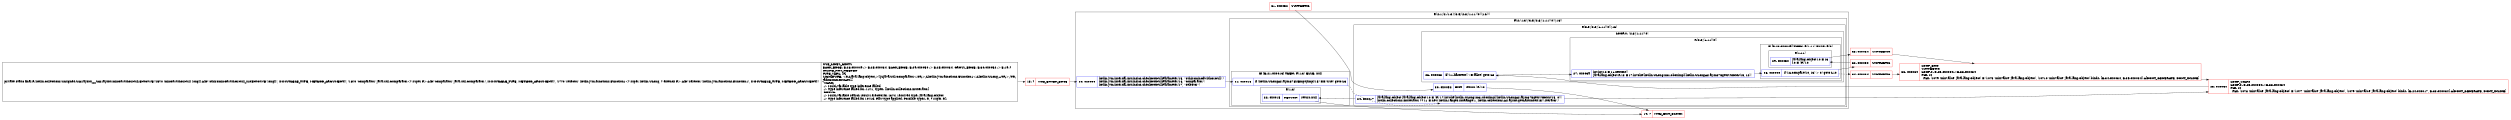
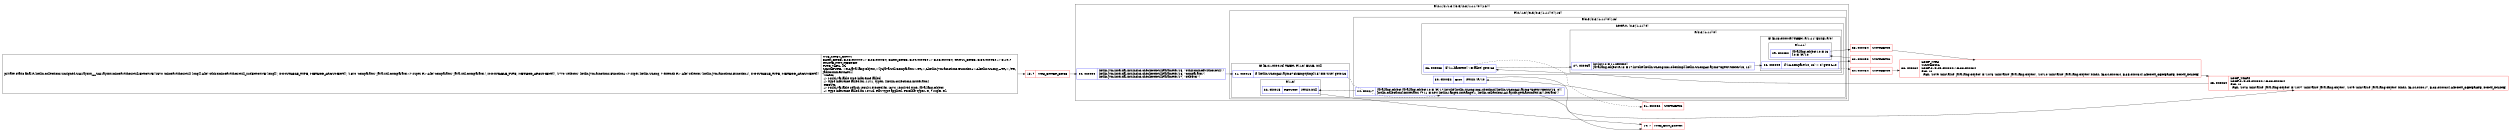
node "33: 0x0034": text "LOOP_END" -> "LOOP_MTH"
edge "26: 0x0038" -> "31: 0x0052": added
